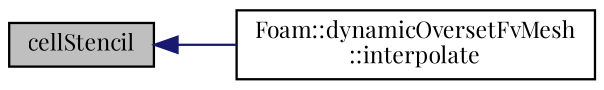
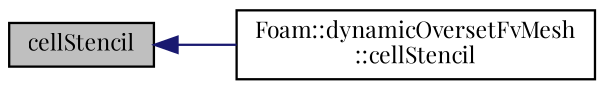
node "Foam::dynamicOversetFvMesh ::interpolate": label "Foam::dynamicOversetFvMesh ::interpolate" -> "Foam::dynamicOversetFvMesh ::cellStencil"
